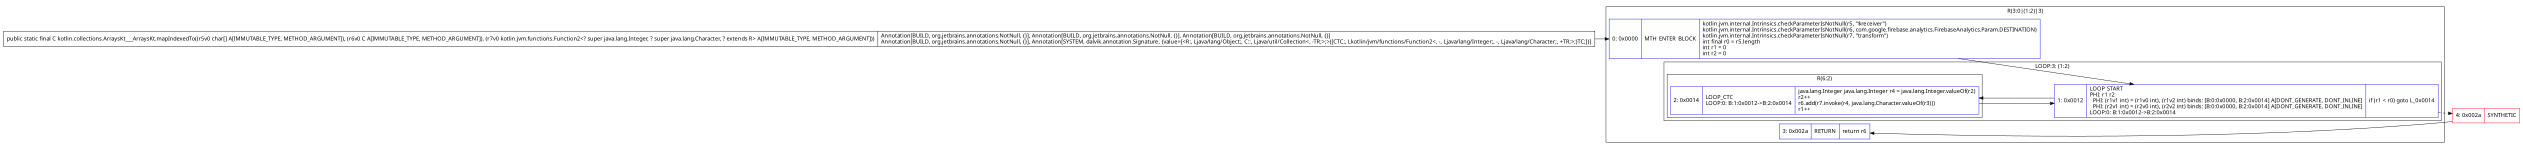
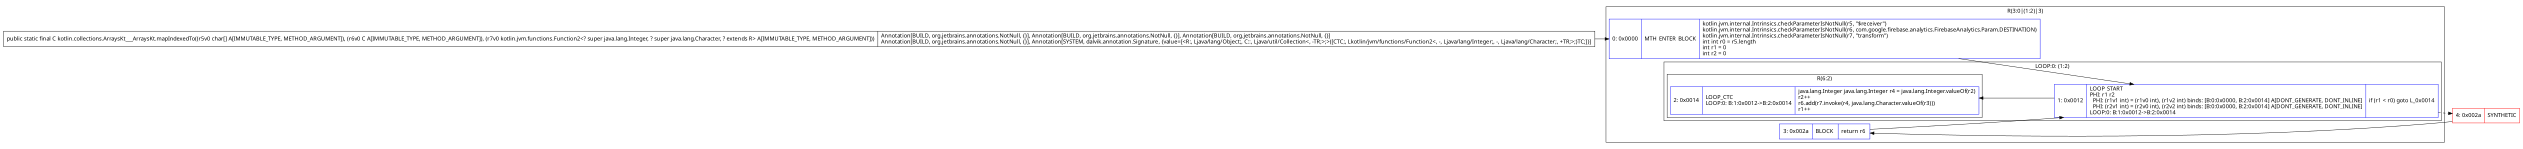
node "0: 0x0000": text "int final r0 = r5.length" -> "int int r0 = r5.length"
cluster "LOOP:3: (1:2)": label "LOOP:3: (1:2)" -> "LOOP:0: (1:2)"
edge "2: 0x0014" -> "1: 0x0012": now "3: 0x002a" -> "1: 0x0012"
node "3: 0x002a": text "RETURN" -> "BLOCK"
